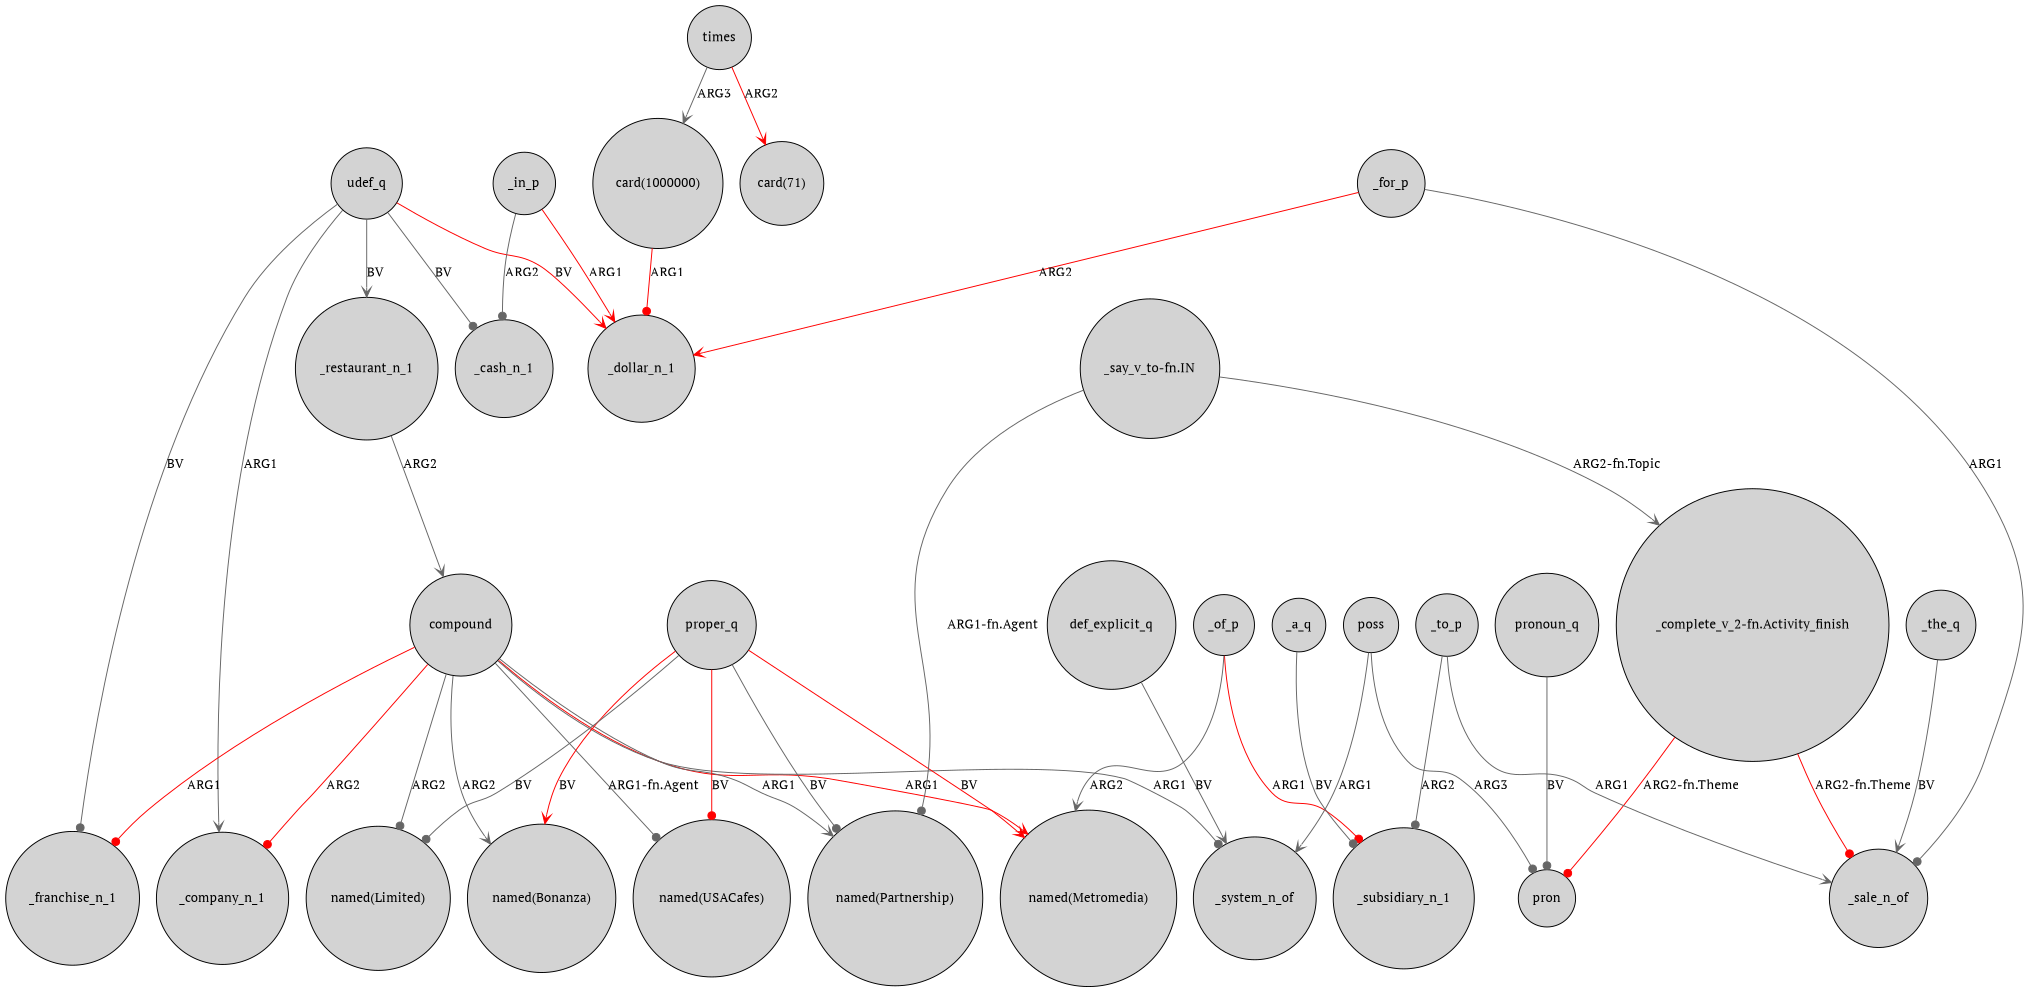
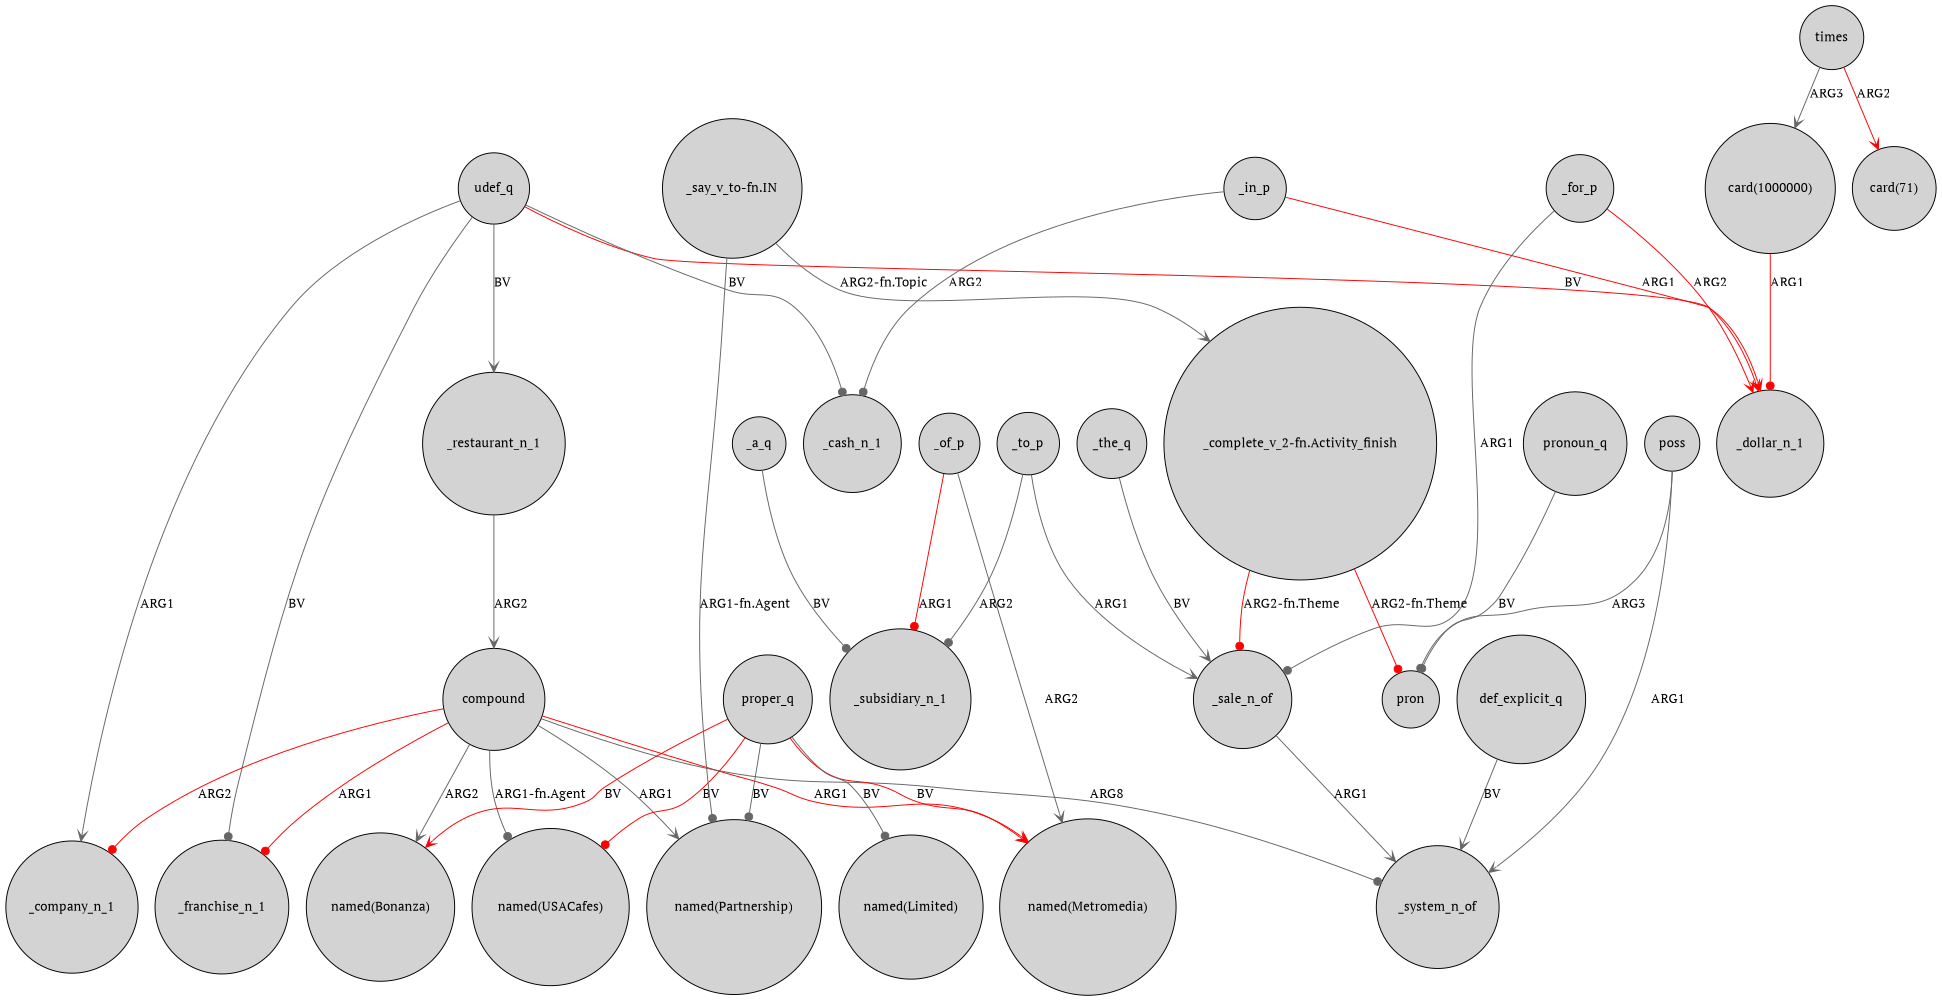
edge "compound" -> "named(Limited)": removed, label "ARG2"
edge "compound" -> "_system_n_of": label "ARG1" -> "ARG8"
edge "_sale_n_of" -> "_system_n_of": added, label "ARG1"
